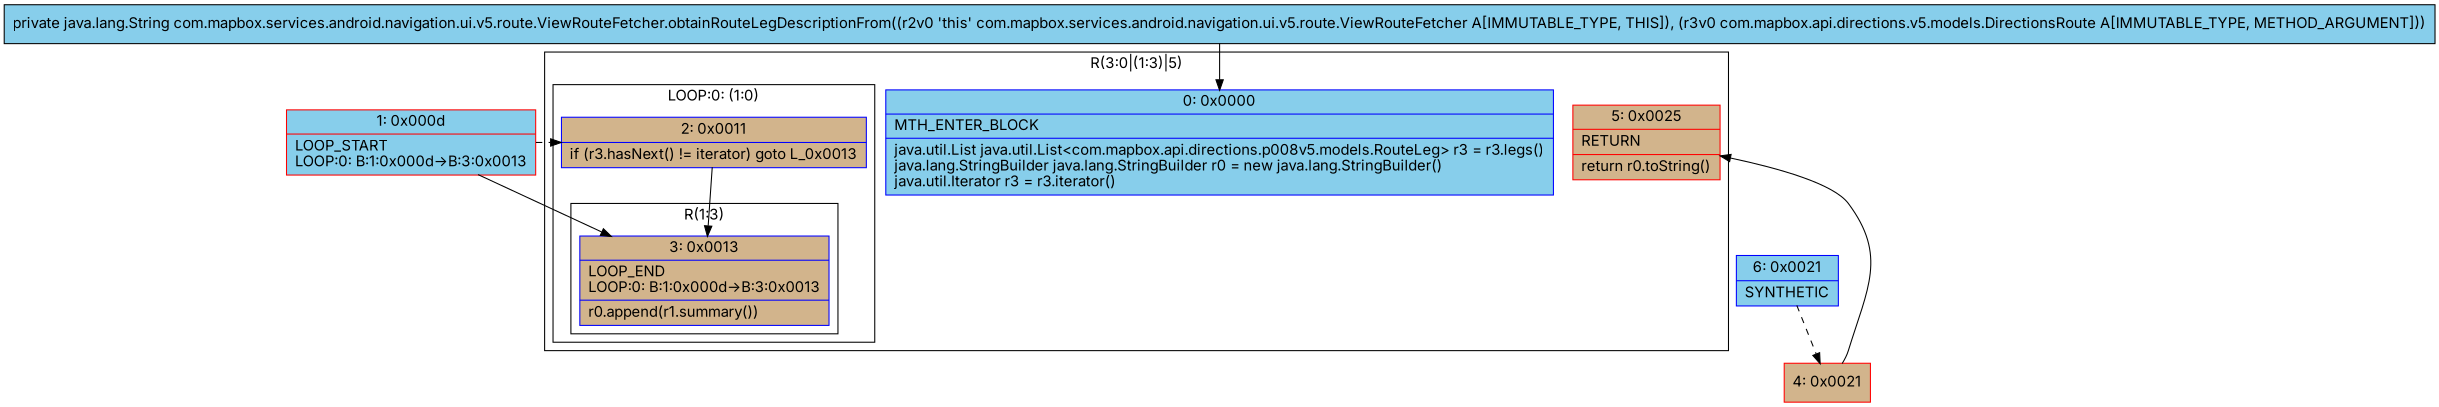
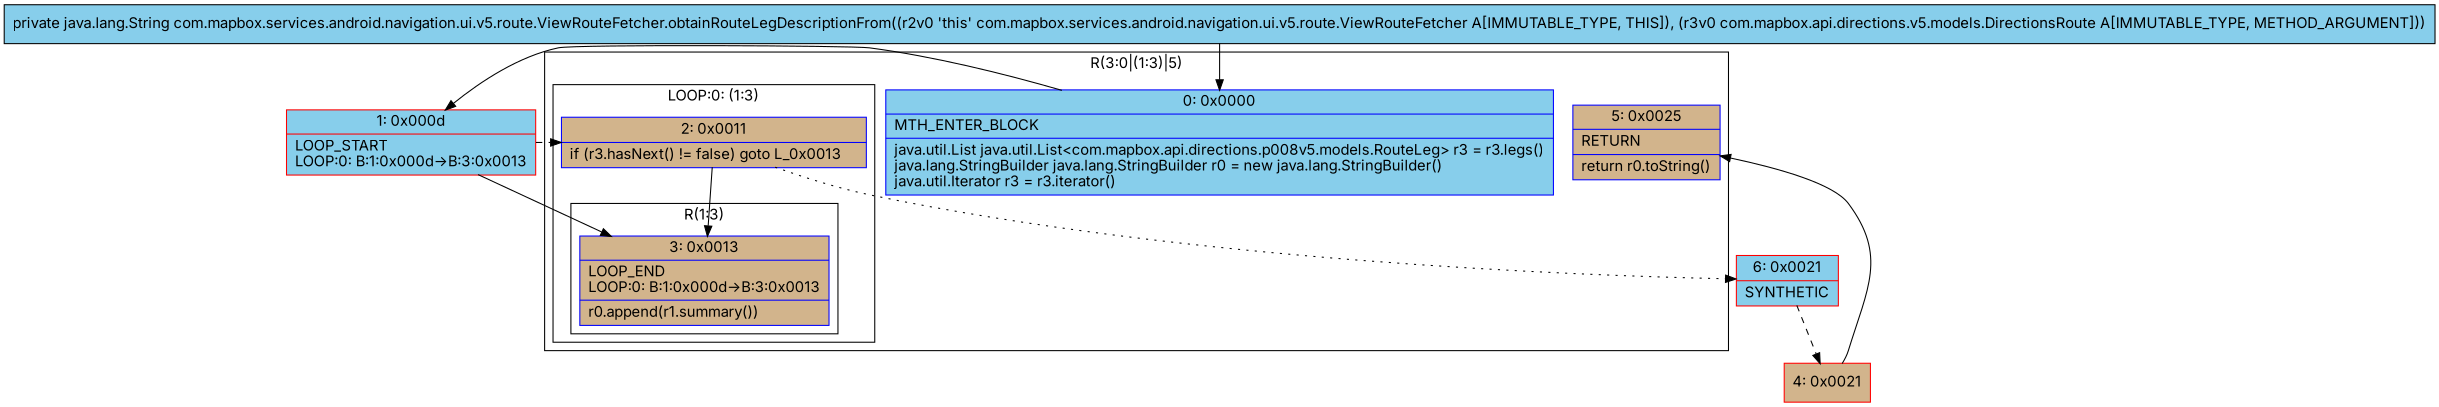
edge "0: 0x0000" -> "1: 0x000d": added
cluster "LOOP:0: (1:0)": label "LOOP:0: (1:0)" -> "LOOP:0: (1:3)"
node "5: 0x0025": color red -> blue
node "2: 0x0011": text "if (r3.hasNext() != iterator) goto L_0x0013" -> "if (r3.hasNext() != false) goto L_0x0013"
edge "2: 0x0011" -> "6: 0x0021": added
node "6: 0x0021": color blue -> red
